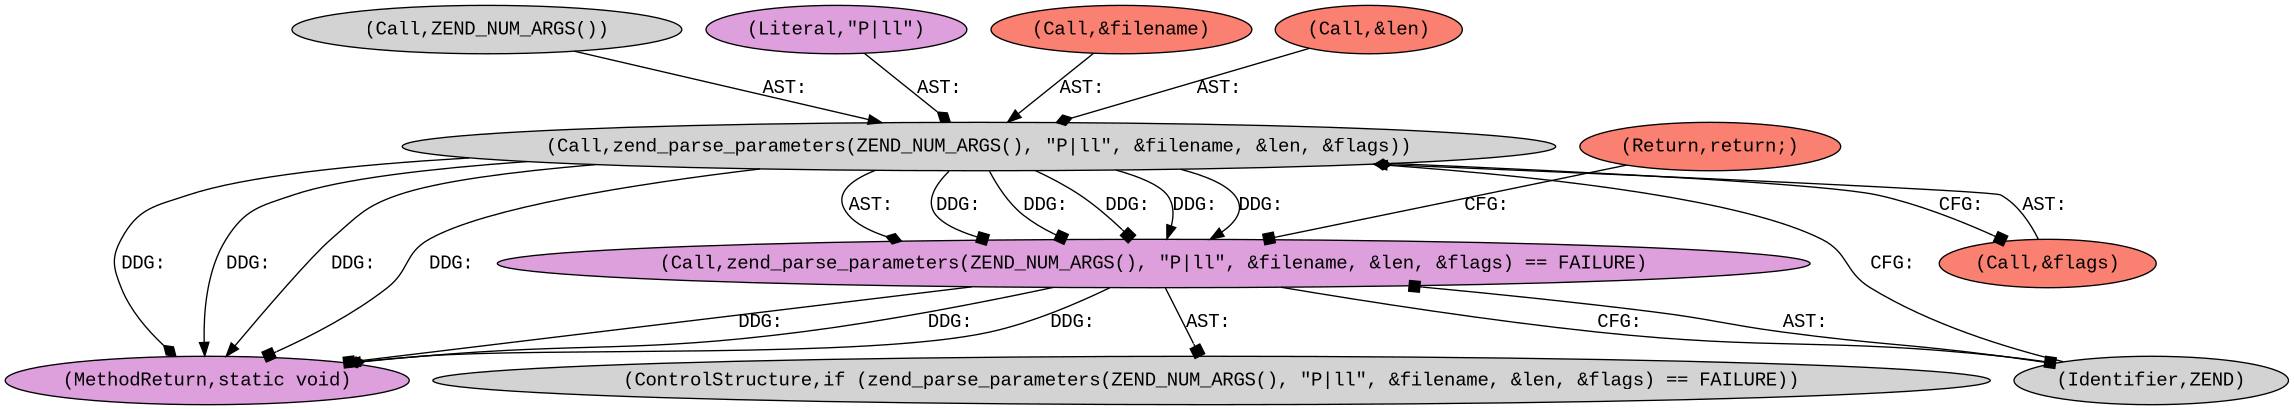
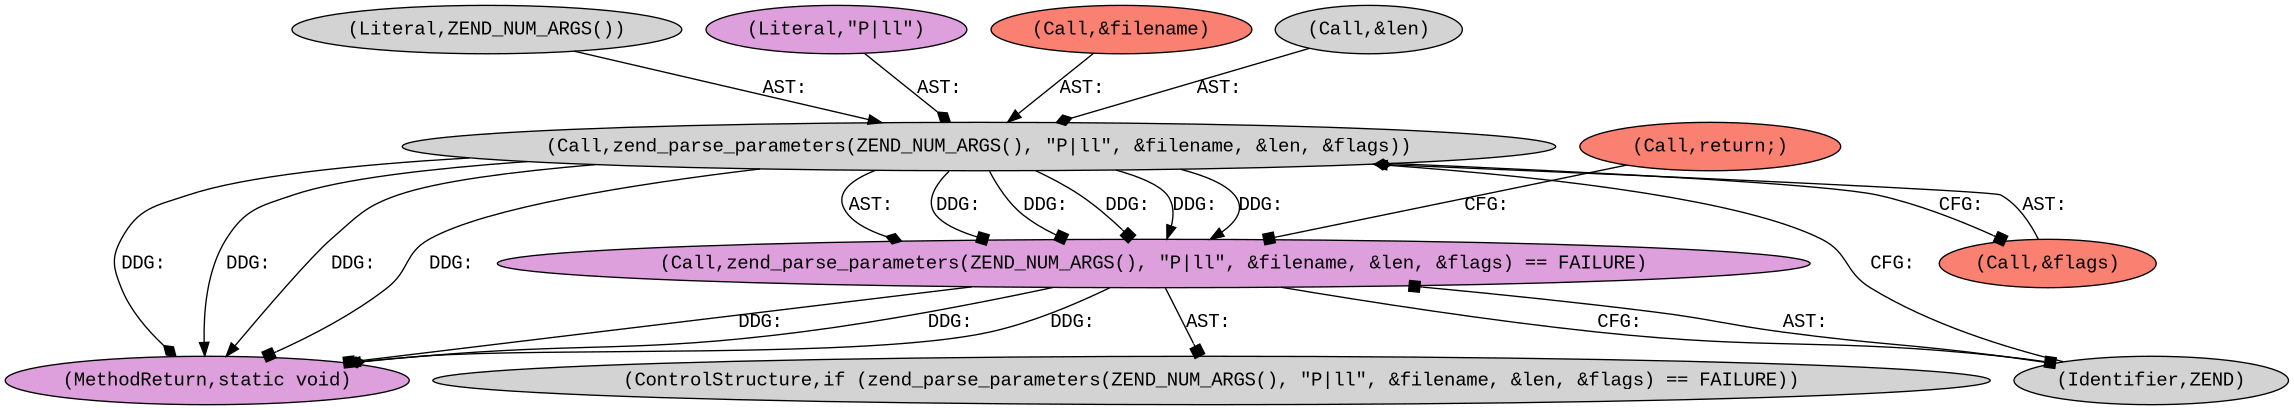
node "(Call,ZEND_NUM_ARGS())": label "(Call,ZEND_NUM_ARGS())" -> "(Literal,ZEND_NUM_ARGS())"
node "(Call,&len)": fillcolor salmon -> lightgrey
node "(Return,return;)": label "(Return,return;)" -> "(Call,return;)"
